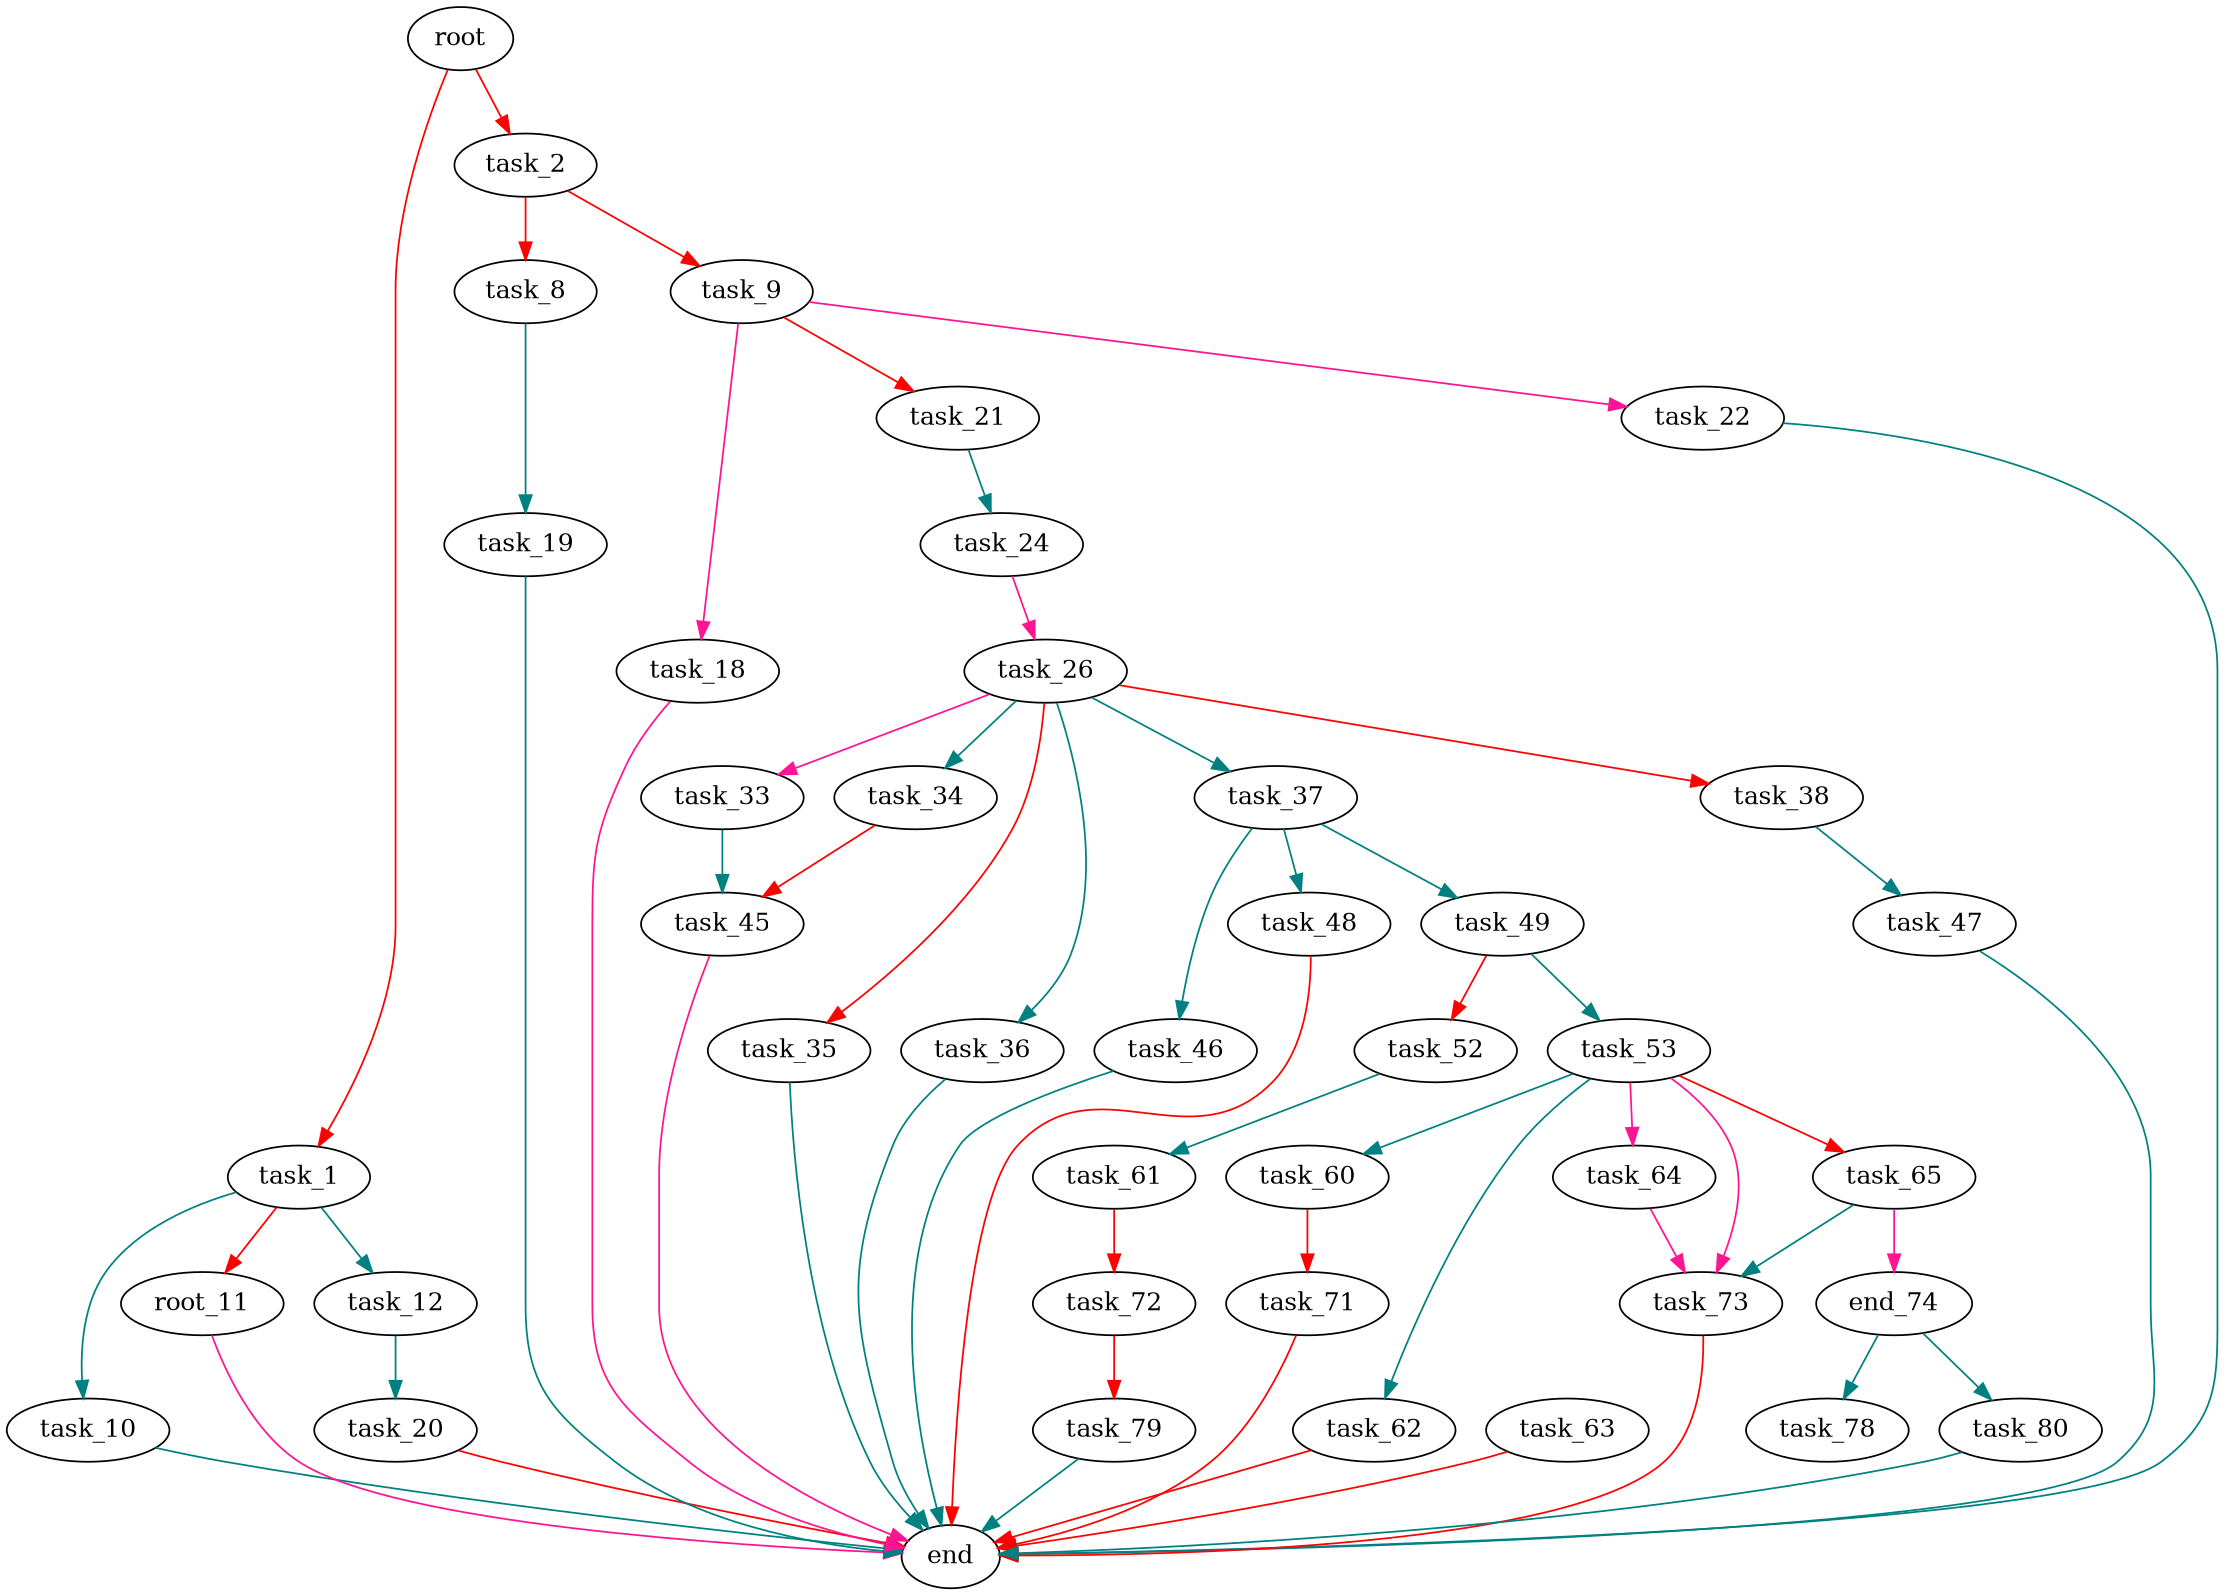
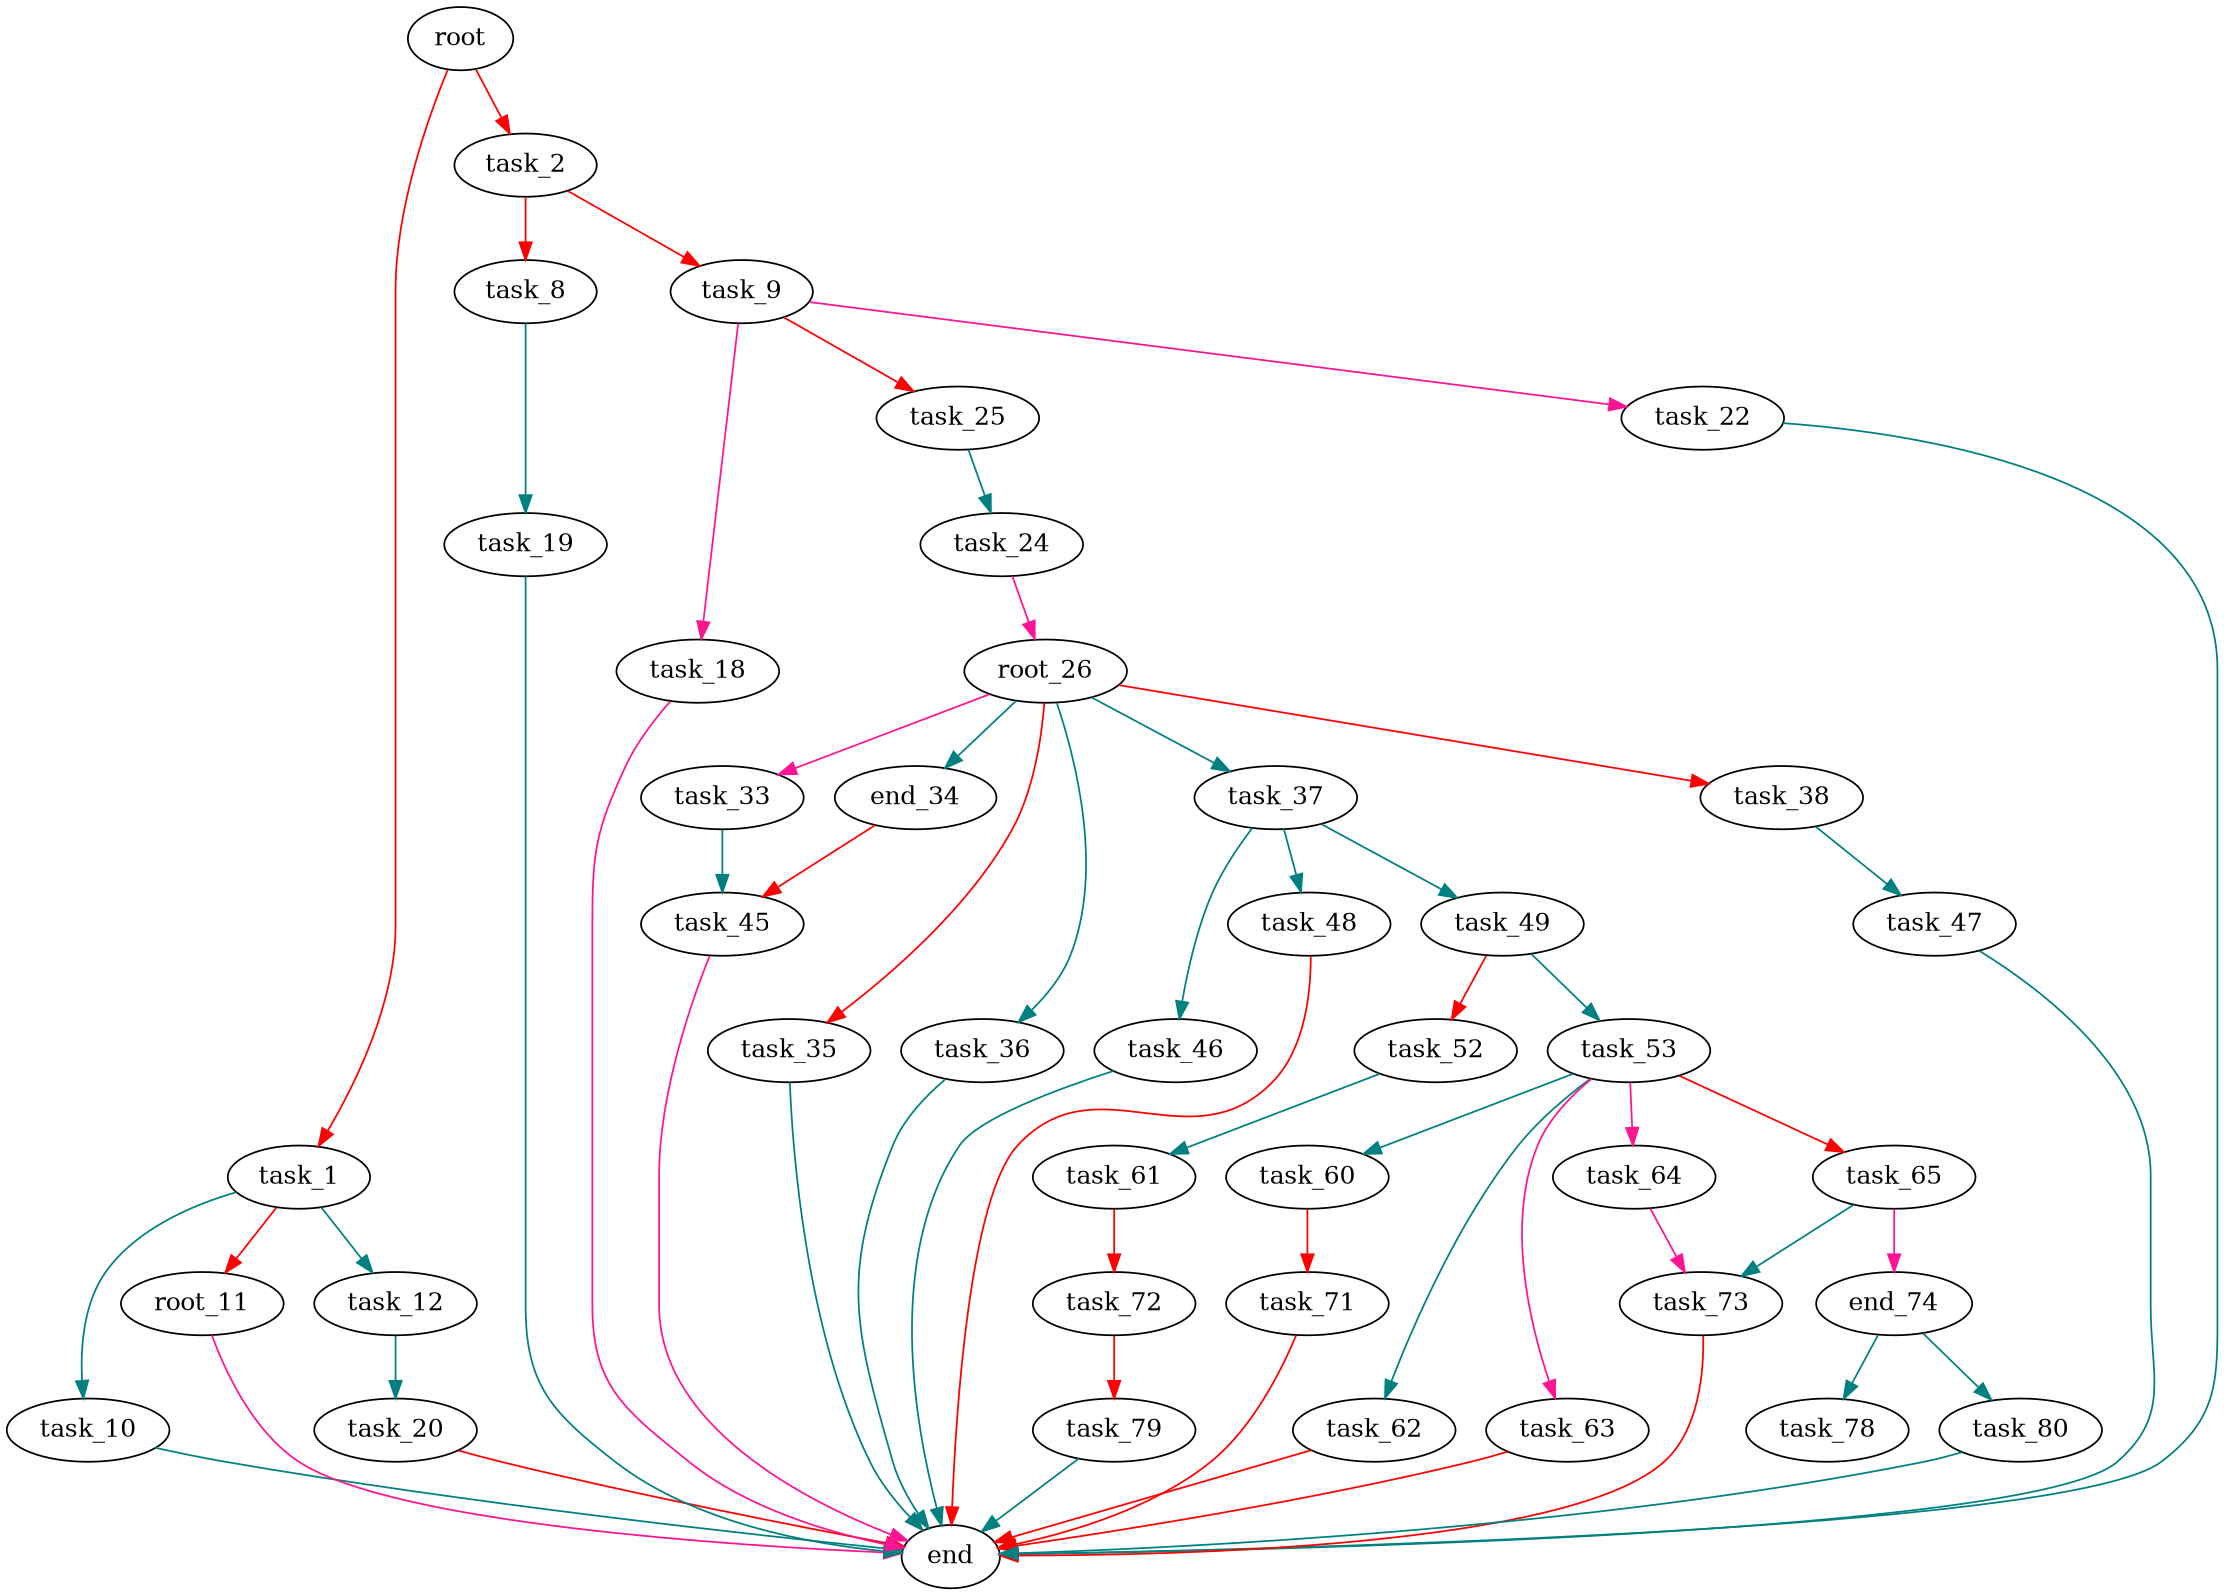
node "task_21": label "task_21" -> "task_25"
node "task_26": label "task_26" -> "root_26"
node "task_34": label "task_34" -> "end_34"
edge "task_53" -> "task_73": now "task_53" -> "task_63"
